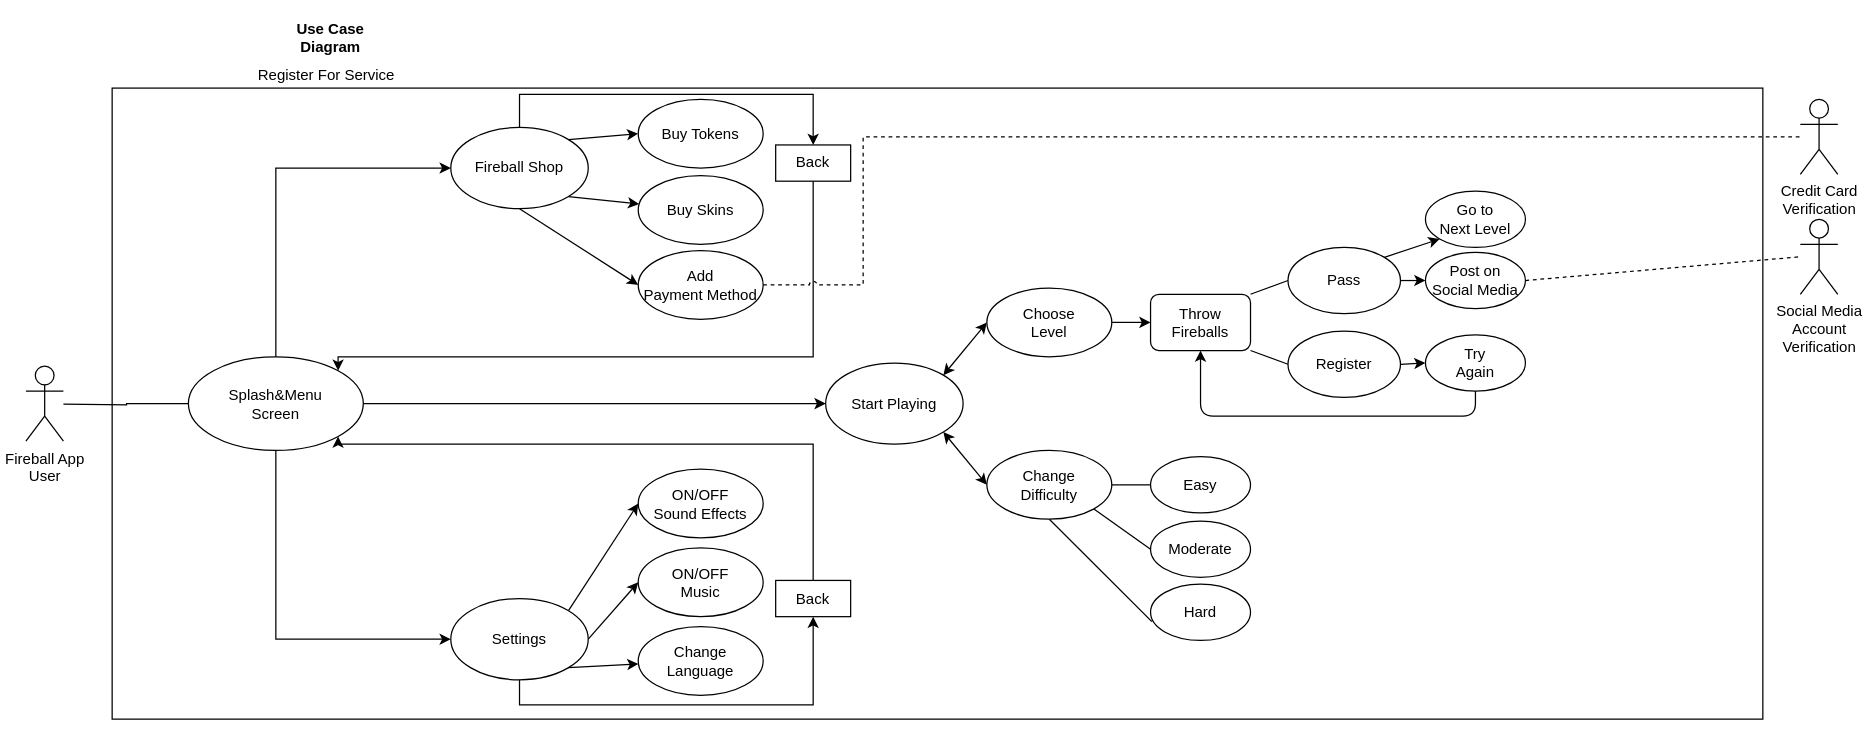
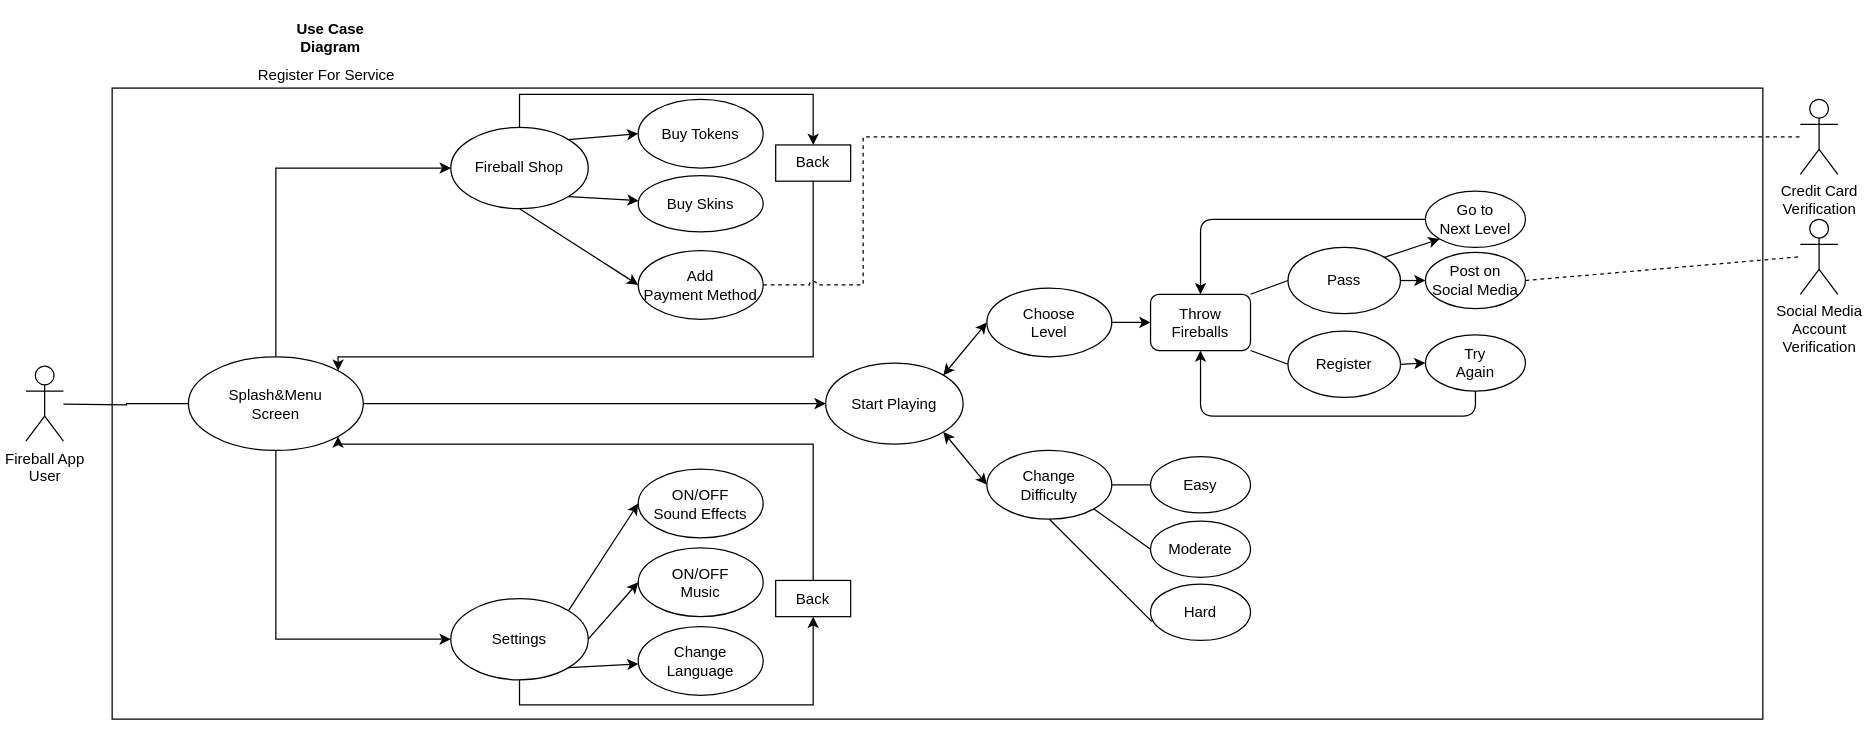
node "Buy Skins": size 125x69 -> 125x56
edge "Go to Next Level" -> "Throw Fireballs": added
